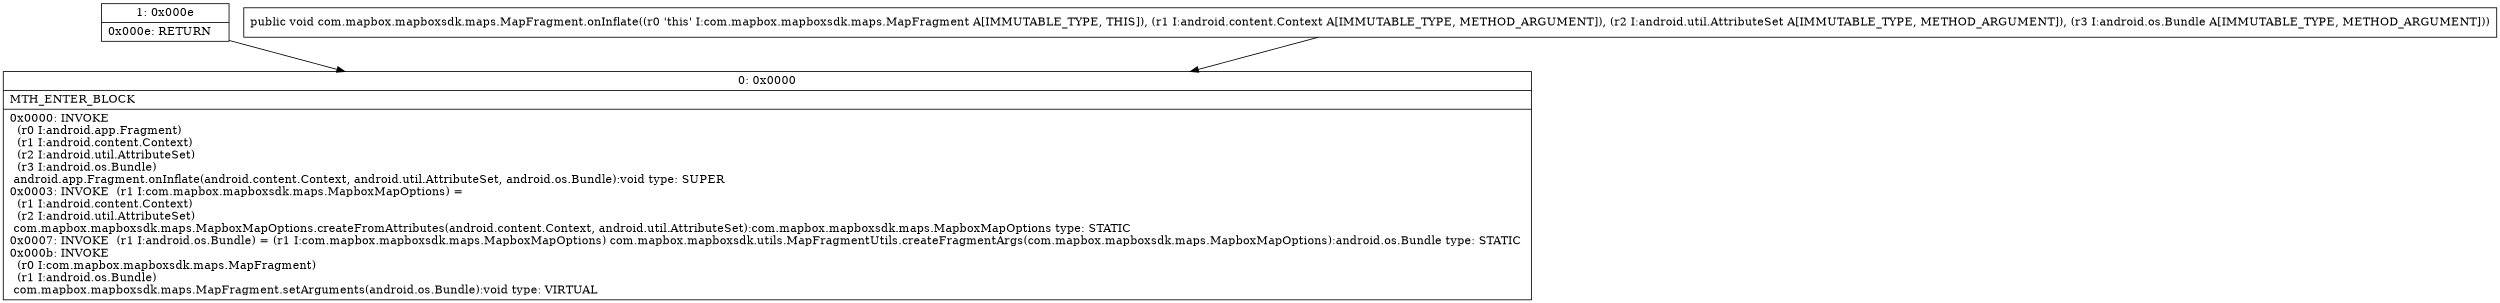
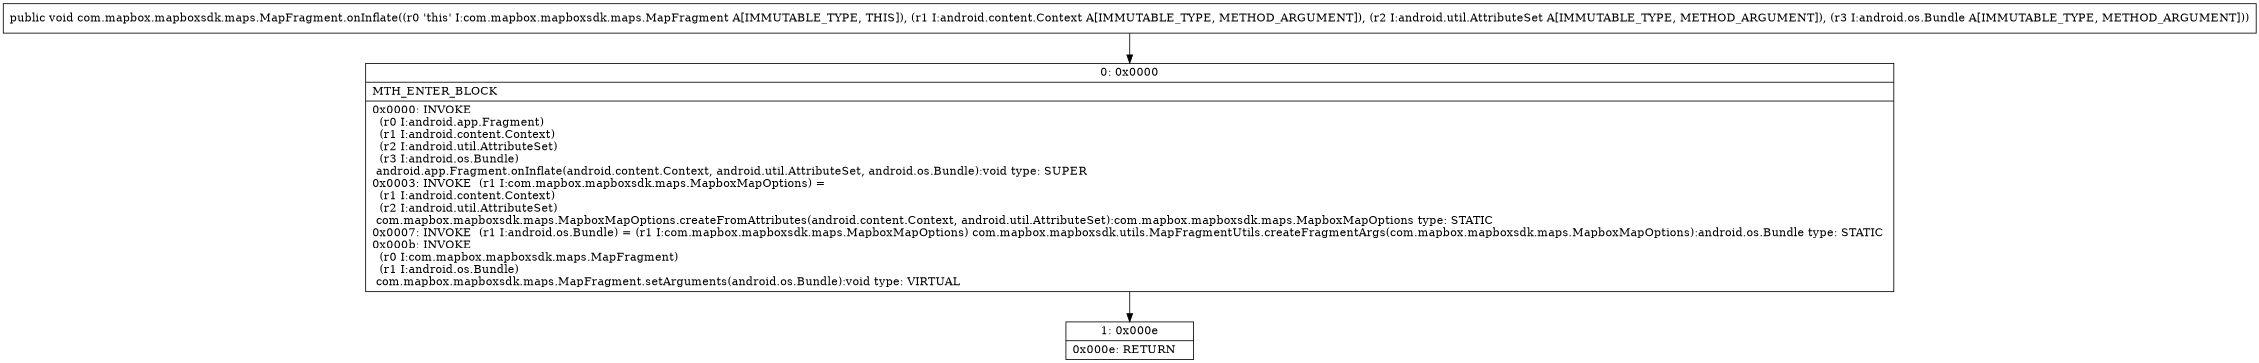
edge "1: 0x000e" -> "0: 0x0000": reversed
